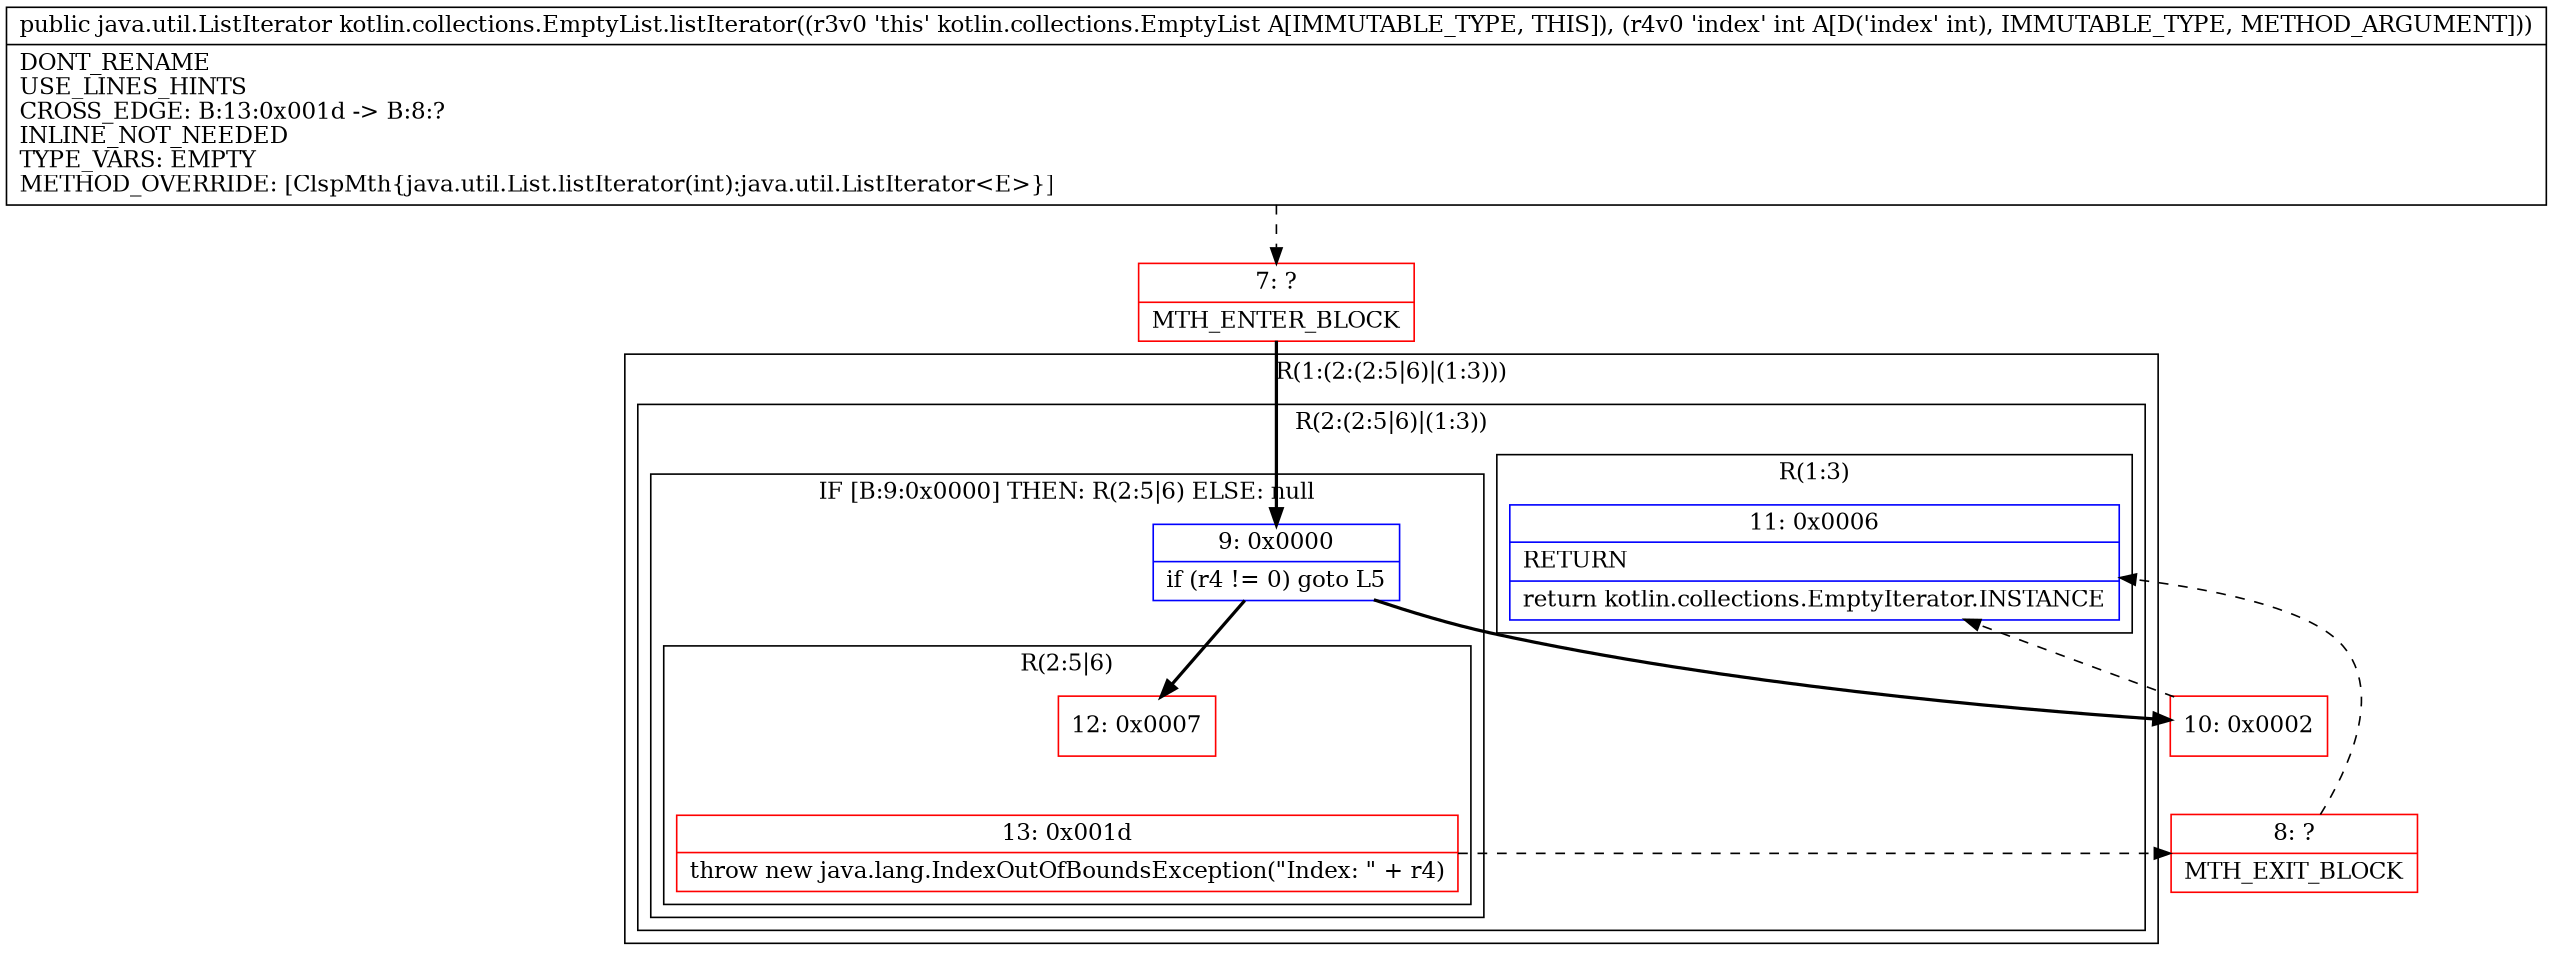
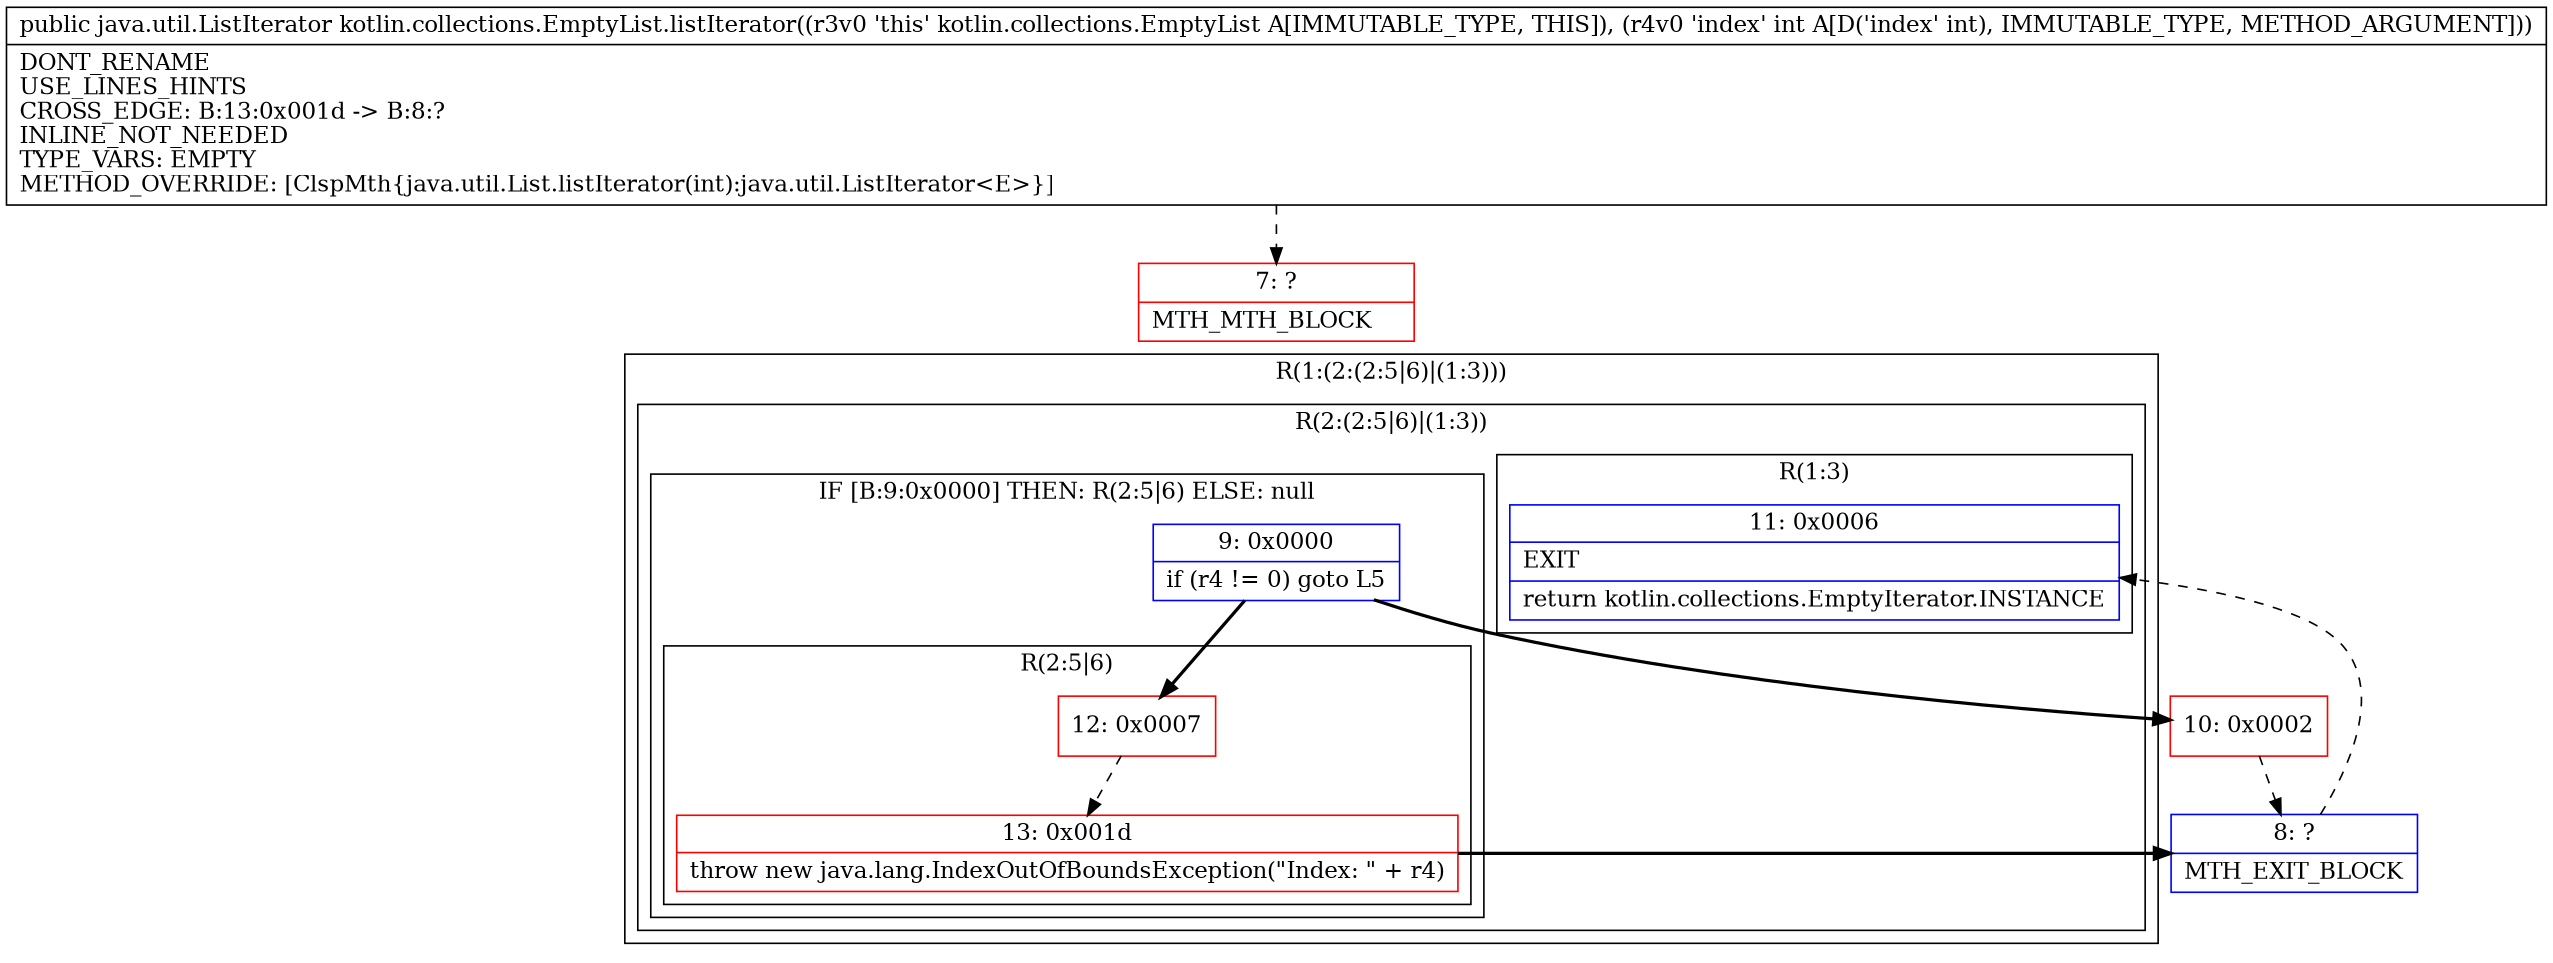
node "7: ?": text "MTH_ENTER_BLOCK" -> "MTH_MTH_BLOCK"
edge "7: ?" -> "9: 0x0000": removed
node "11: 0x0006": text "RETURN" -> "EXIT"
edge "10: 0x0002" -> "11: 0x0006": now "10: 0x0002" -> "8: ?"
edge "12: 0x0007" -> "13: 0x001d": added
edge "13: 0x001d" -> "8: ?": style dashed -> bold
node "8: ?": color red -> blue
